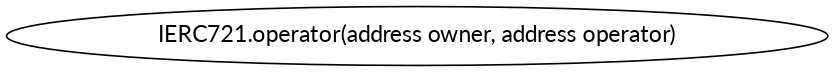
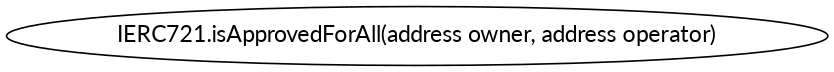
node "IERC721.operator(address owner, address operator)": label "IERC721.operator(address owner, address operator)" -> "IERC721.isApprovedForAll(address owner, address operator)"
